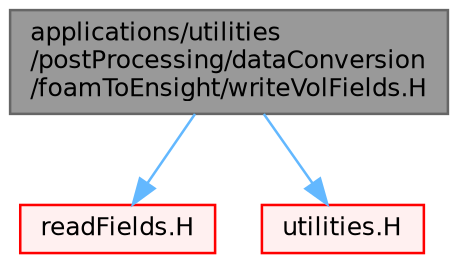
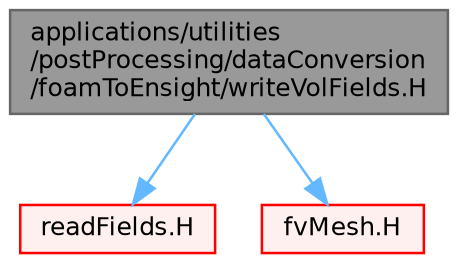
node "utilities.H": label "utilities.H" -> "fvMesh.H"
